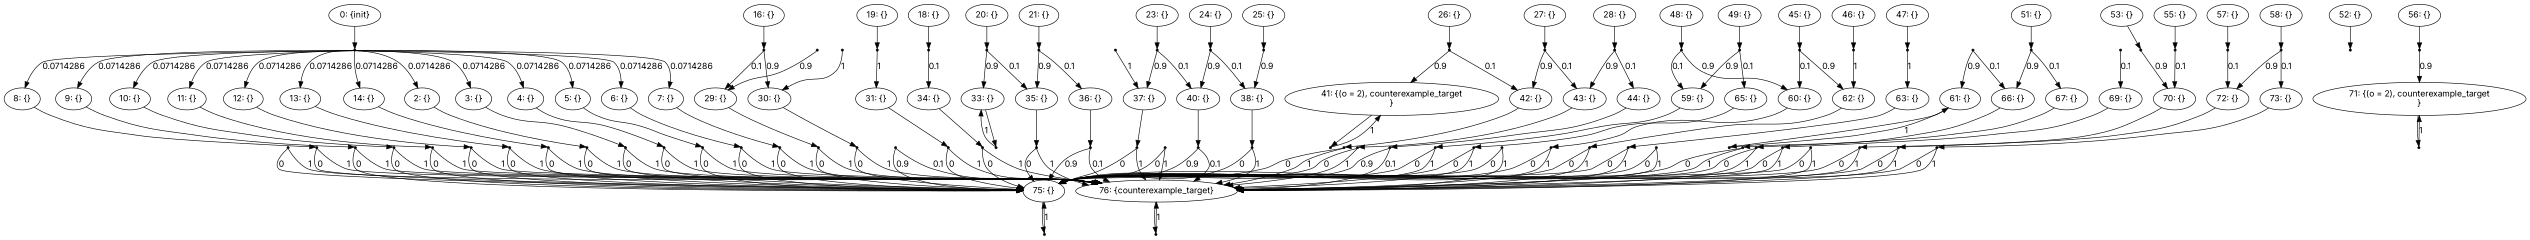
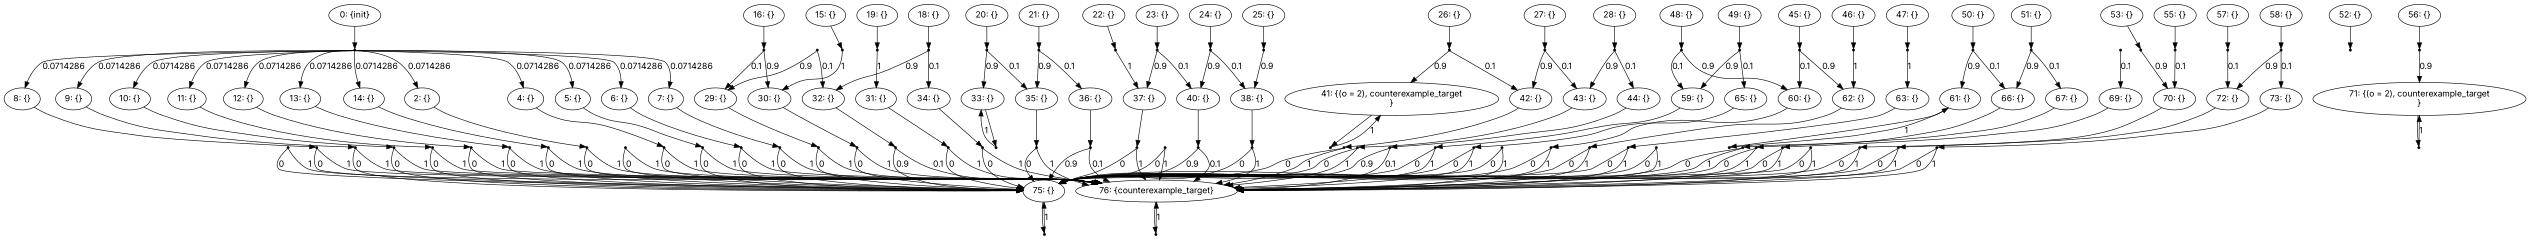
node "15: {}": added
node "22: {}": added
node "50: {}": added
node "3: {}": removed
node "32: {}": added
